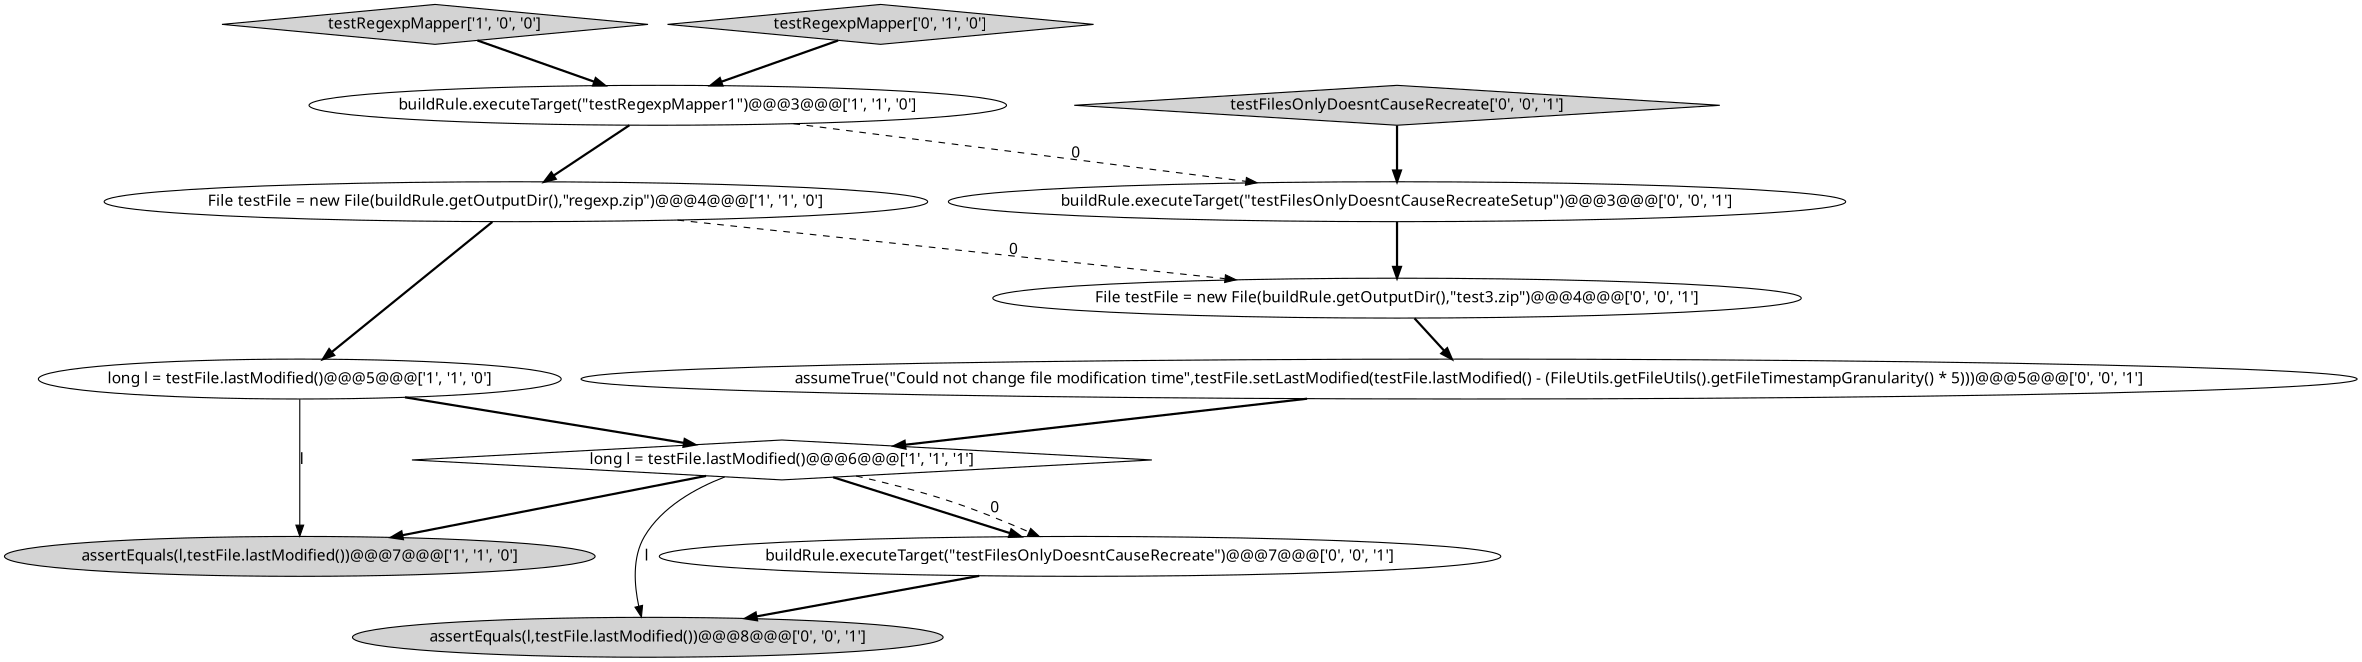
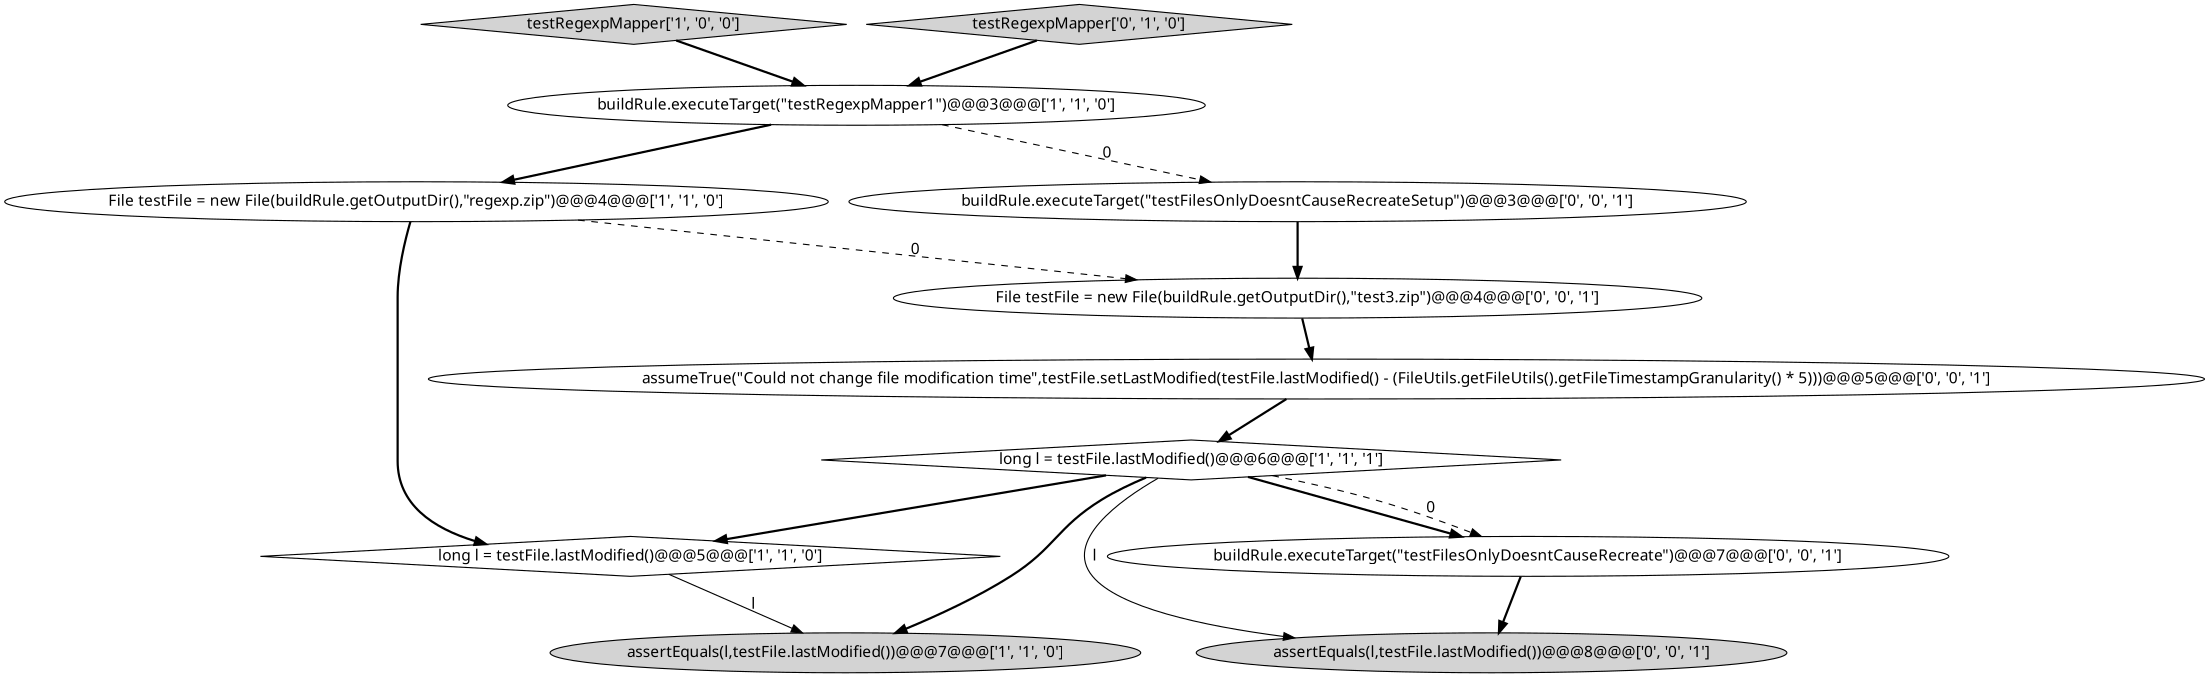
node "testFilesOnlyDoesntCauseRecreate['0', '0', '1']": removed
node "long l = testFile.lastModified()@@@5@@@['1', '1', '0']": shape ellipse -> diamond
edge "long l = testFile.lastModified()@@@5@@@['1', '1', '0']" -> "long l = testFile.lastModified()@@@6@@@['1', '1', '1']": reversed
